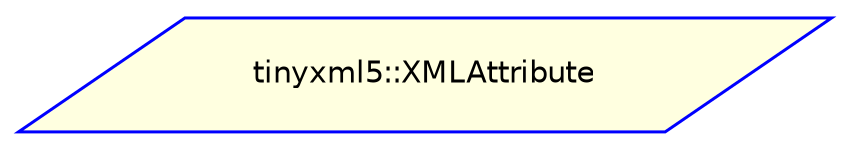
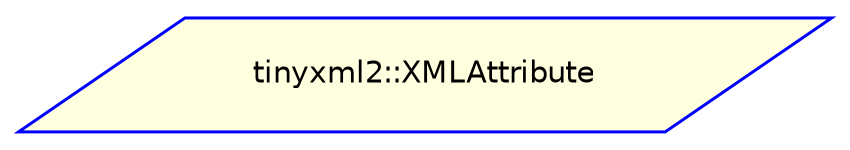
node "tinyxml5::XMLAttribute": label "tinyxml5::XMLAttribute" -> "tinyxml2::XMLAttribute"
